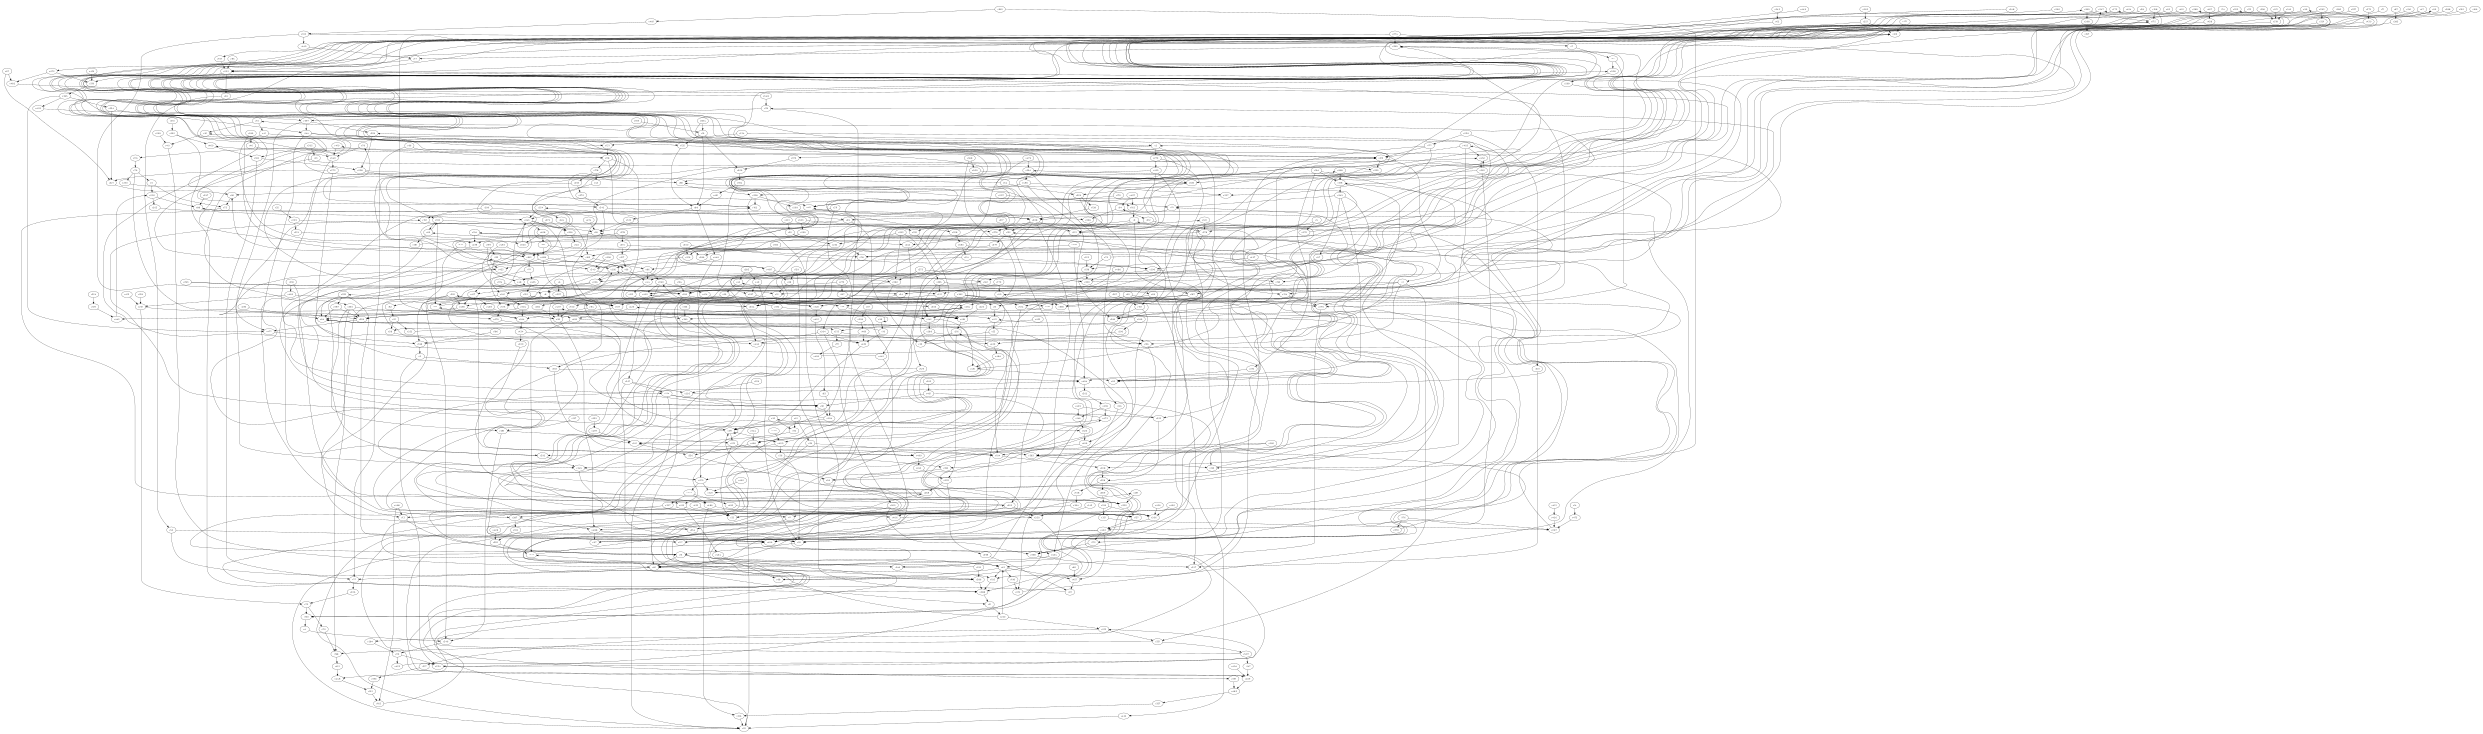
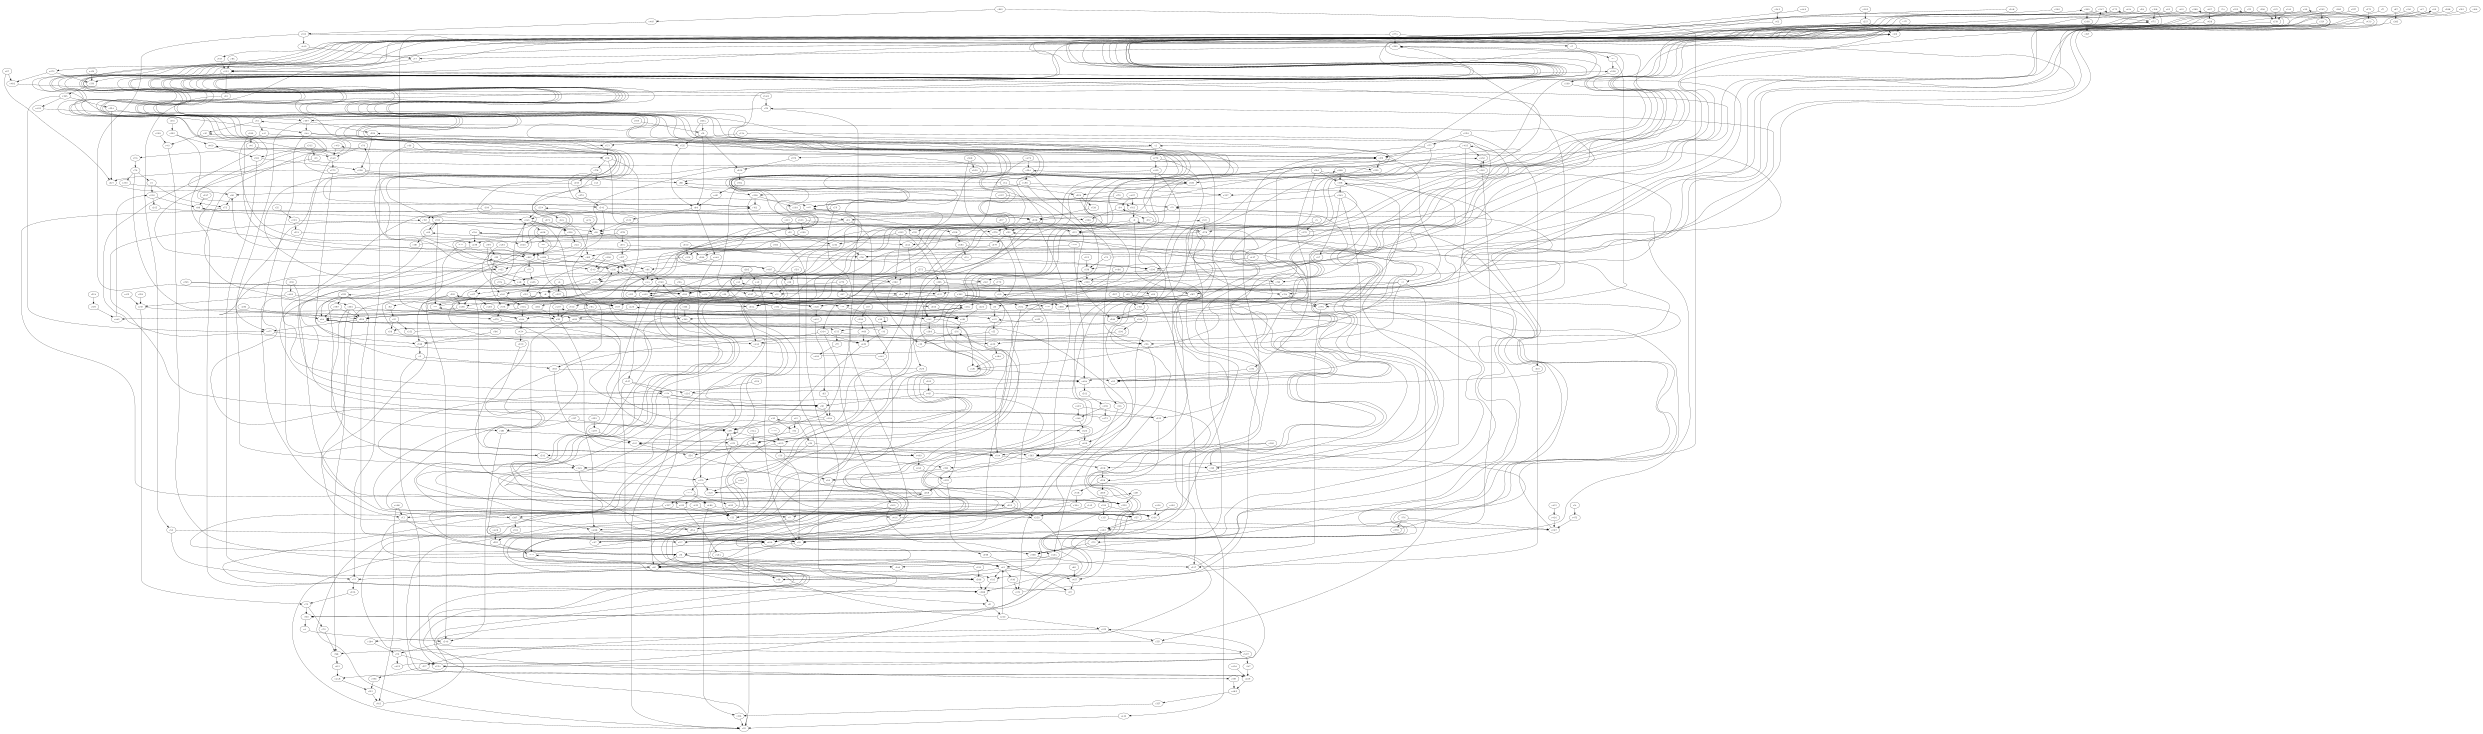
edge "v473" -> "v371": now "v127" -> "v371"
edge "v246" -> "v473": removed
